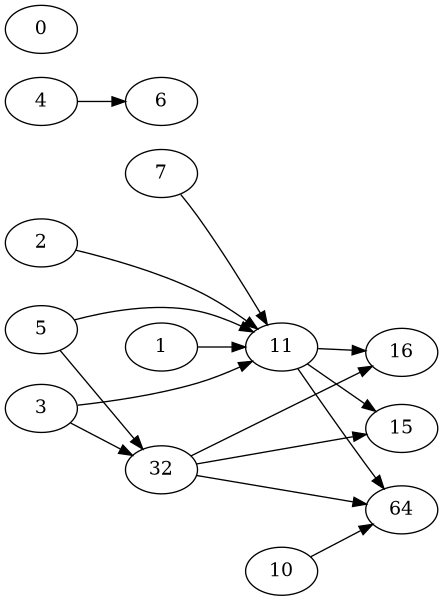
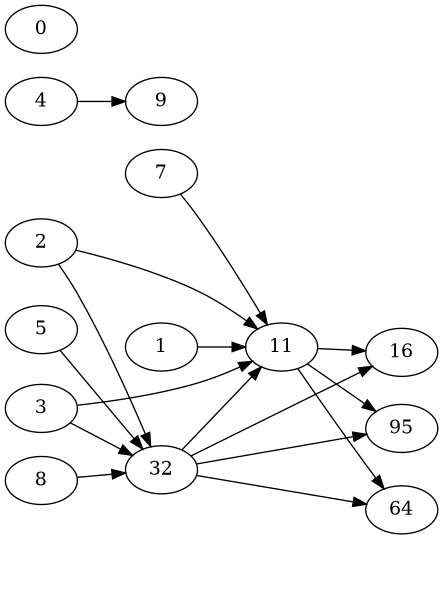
node "6": label "6" -> "9"
edge "5" -> "11": now "32" -> "11"
edge "2" -> "32": added
node "15": label "15" -> "95"
node "8": added
node "10": removed
